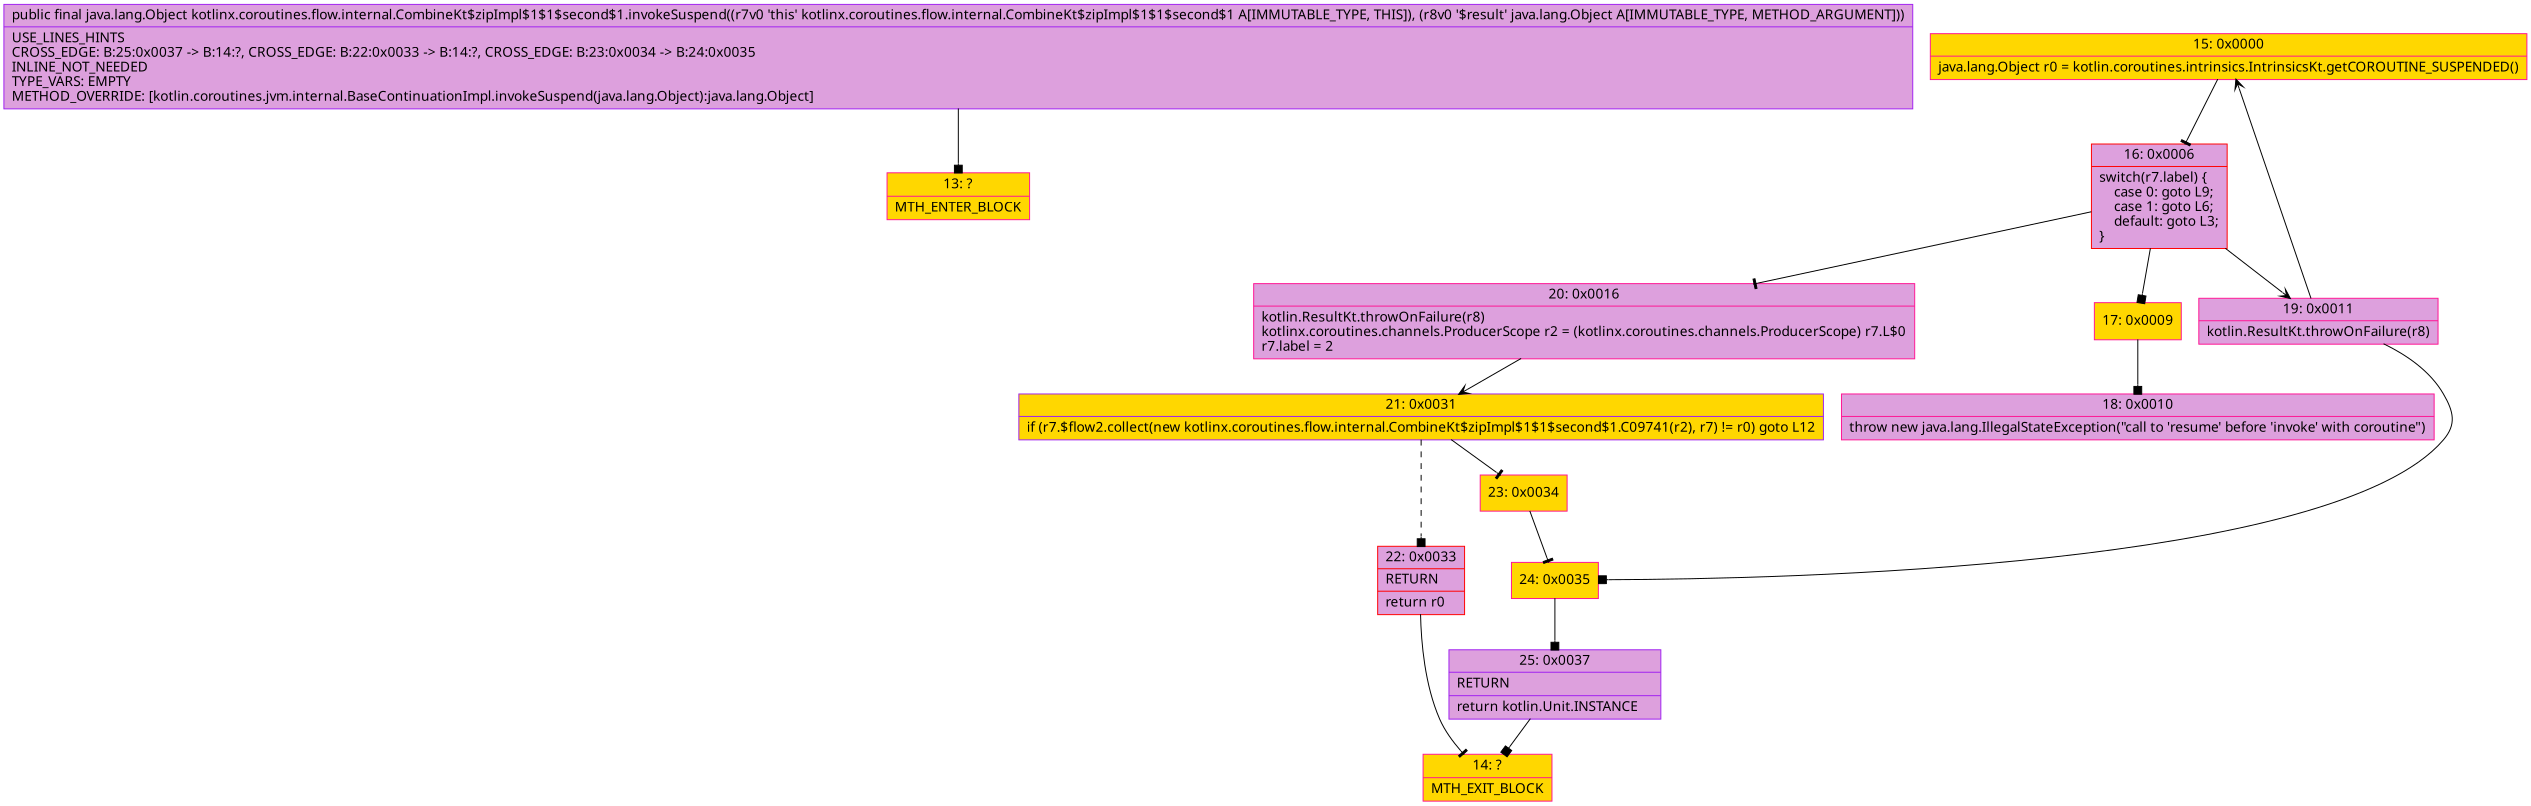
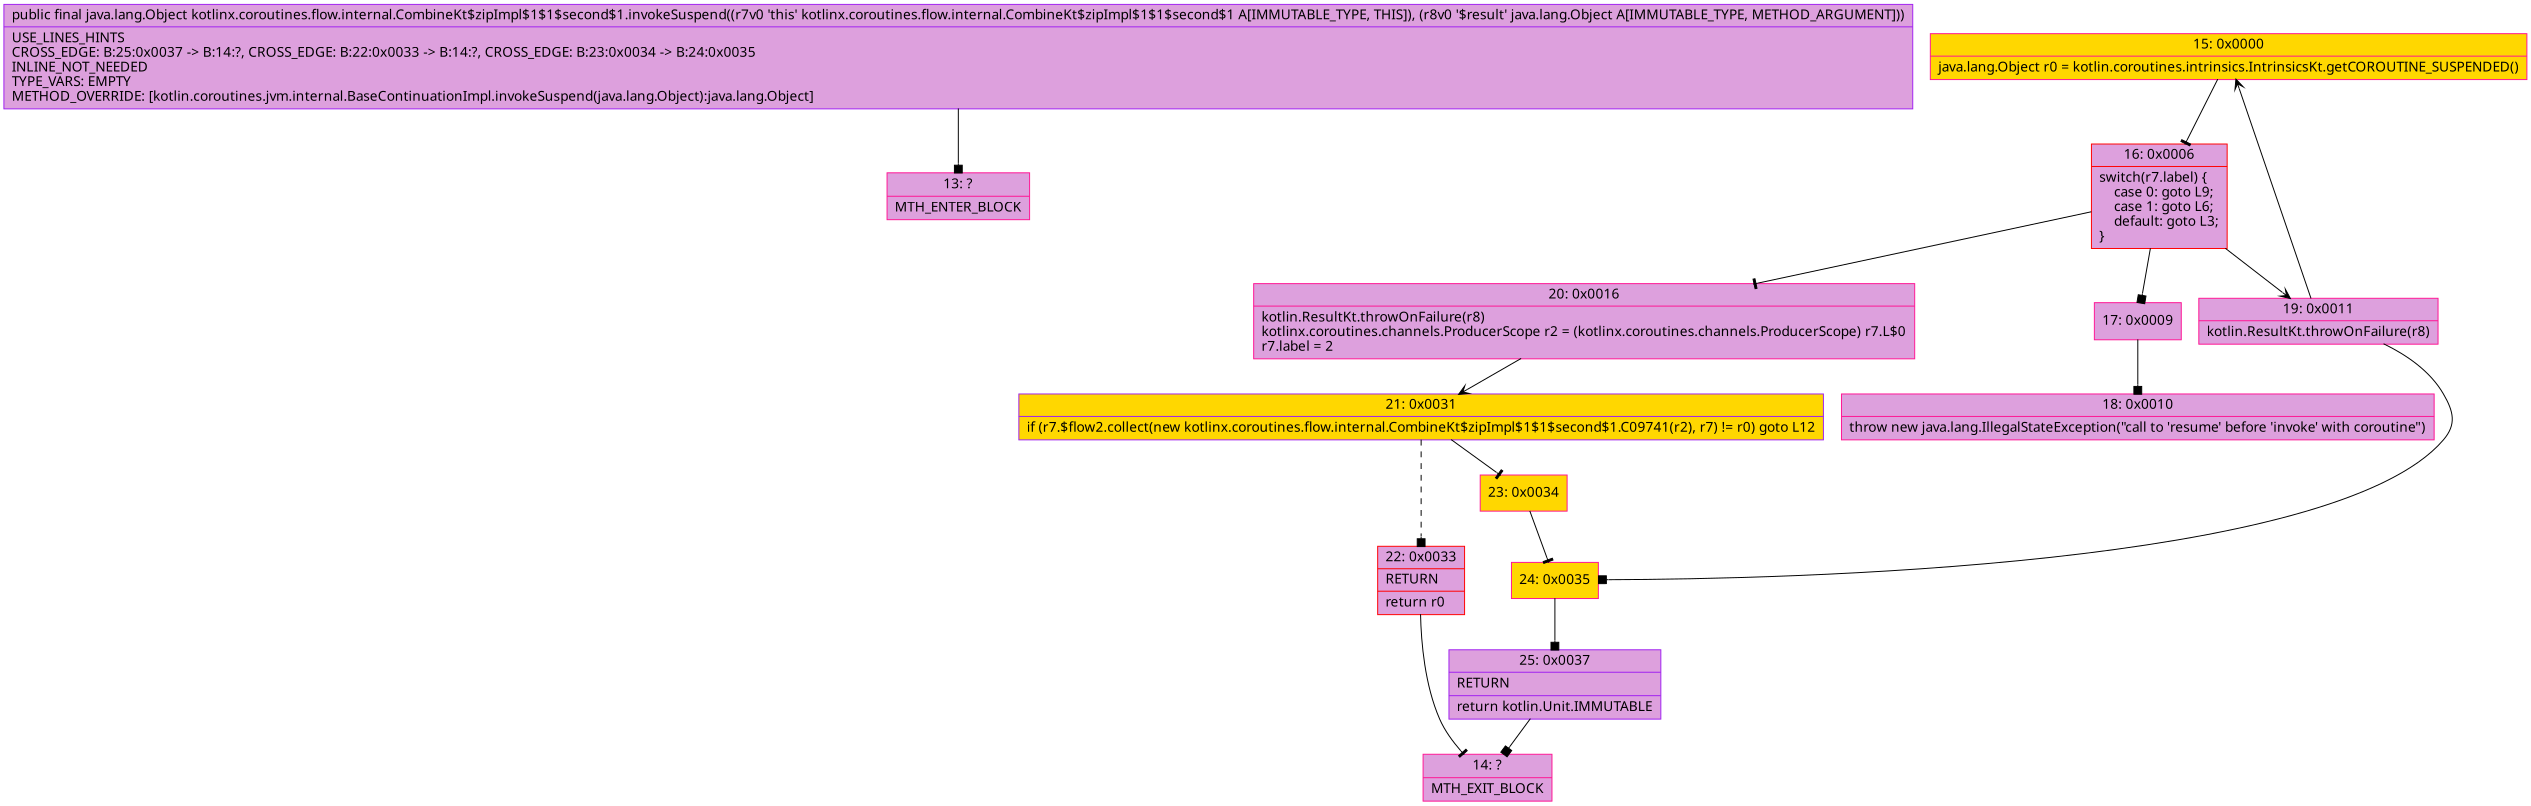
node "13: ?": fillcolor gold -> plum
node "17: 0x0009": fillcolor gold -> plum
node "25: 0x0037": text "return kotlin.Unit.INSTANCE" -> "return kotlin.Unit.IMMUTABLE"
node "14: ?": fillcolor gold -> plum
